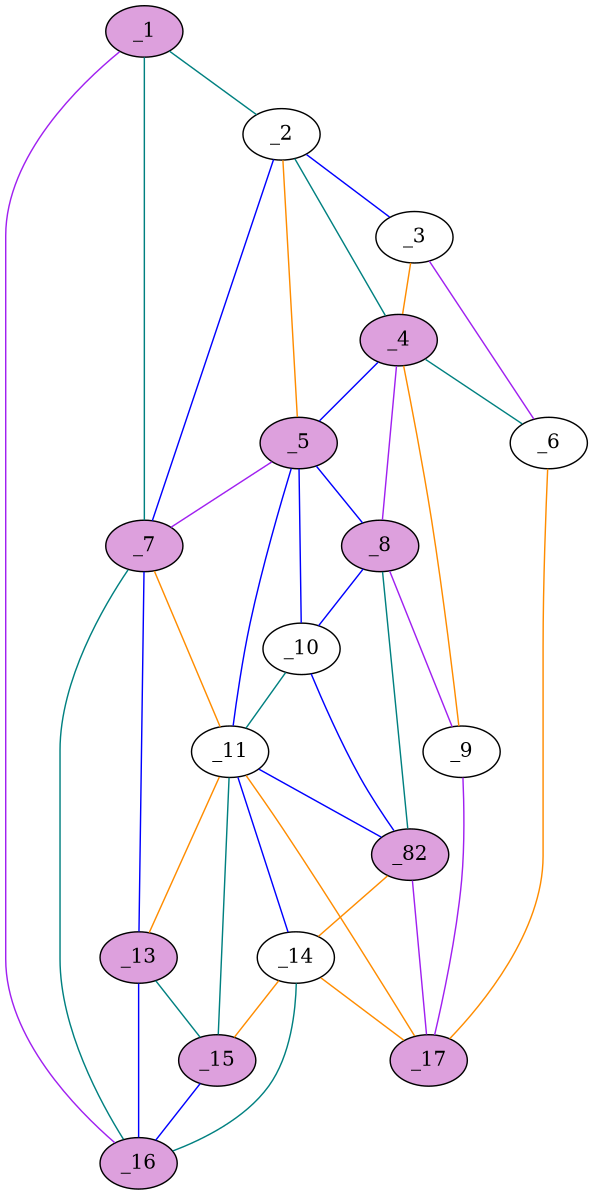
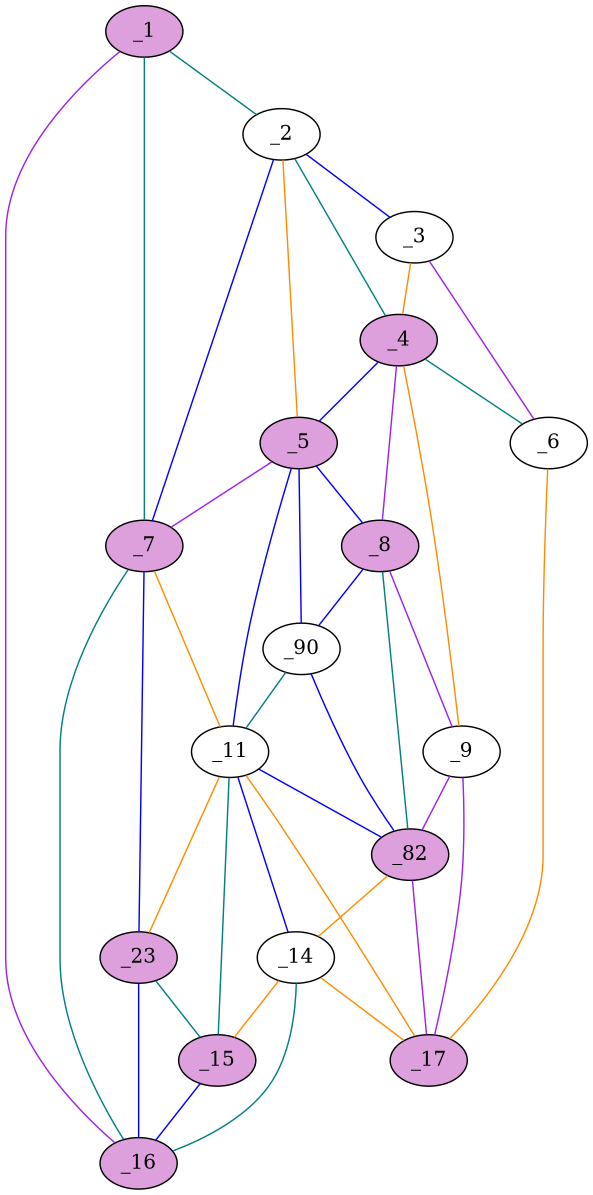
node "_10": label "_10" -> "_90"
edge "_9" -- "_82": added
node "_13": label "_13" -> "_23"
